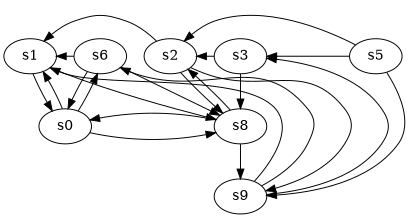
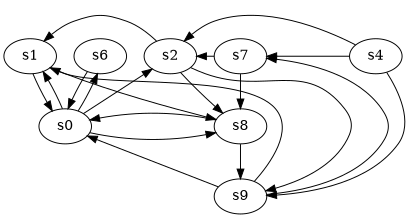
edge "s6" -> "s1": removed
node "s3": label "s3" -> "s7"
node "s5": label "s5" -> "s4"
edge "s6" -> "s8": removed
edge "s9" -> "s6": now "s9" -> "s0"
edge "s8" -> "s2": now "s0" -> "s2"
